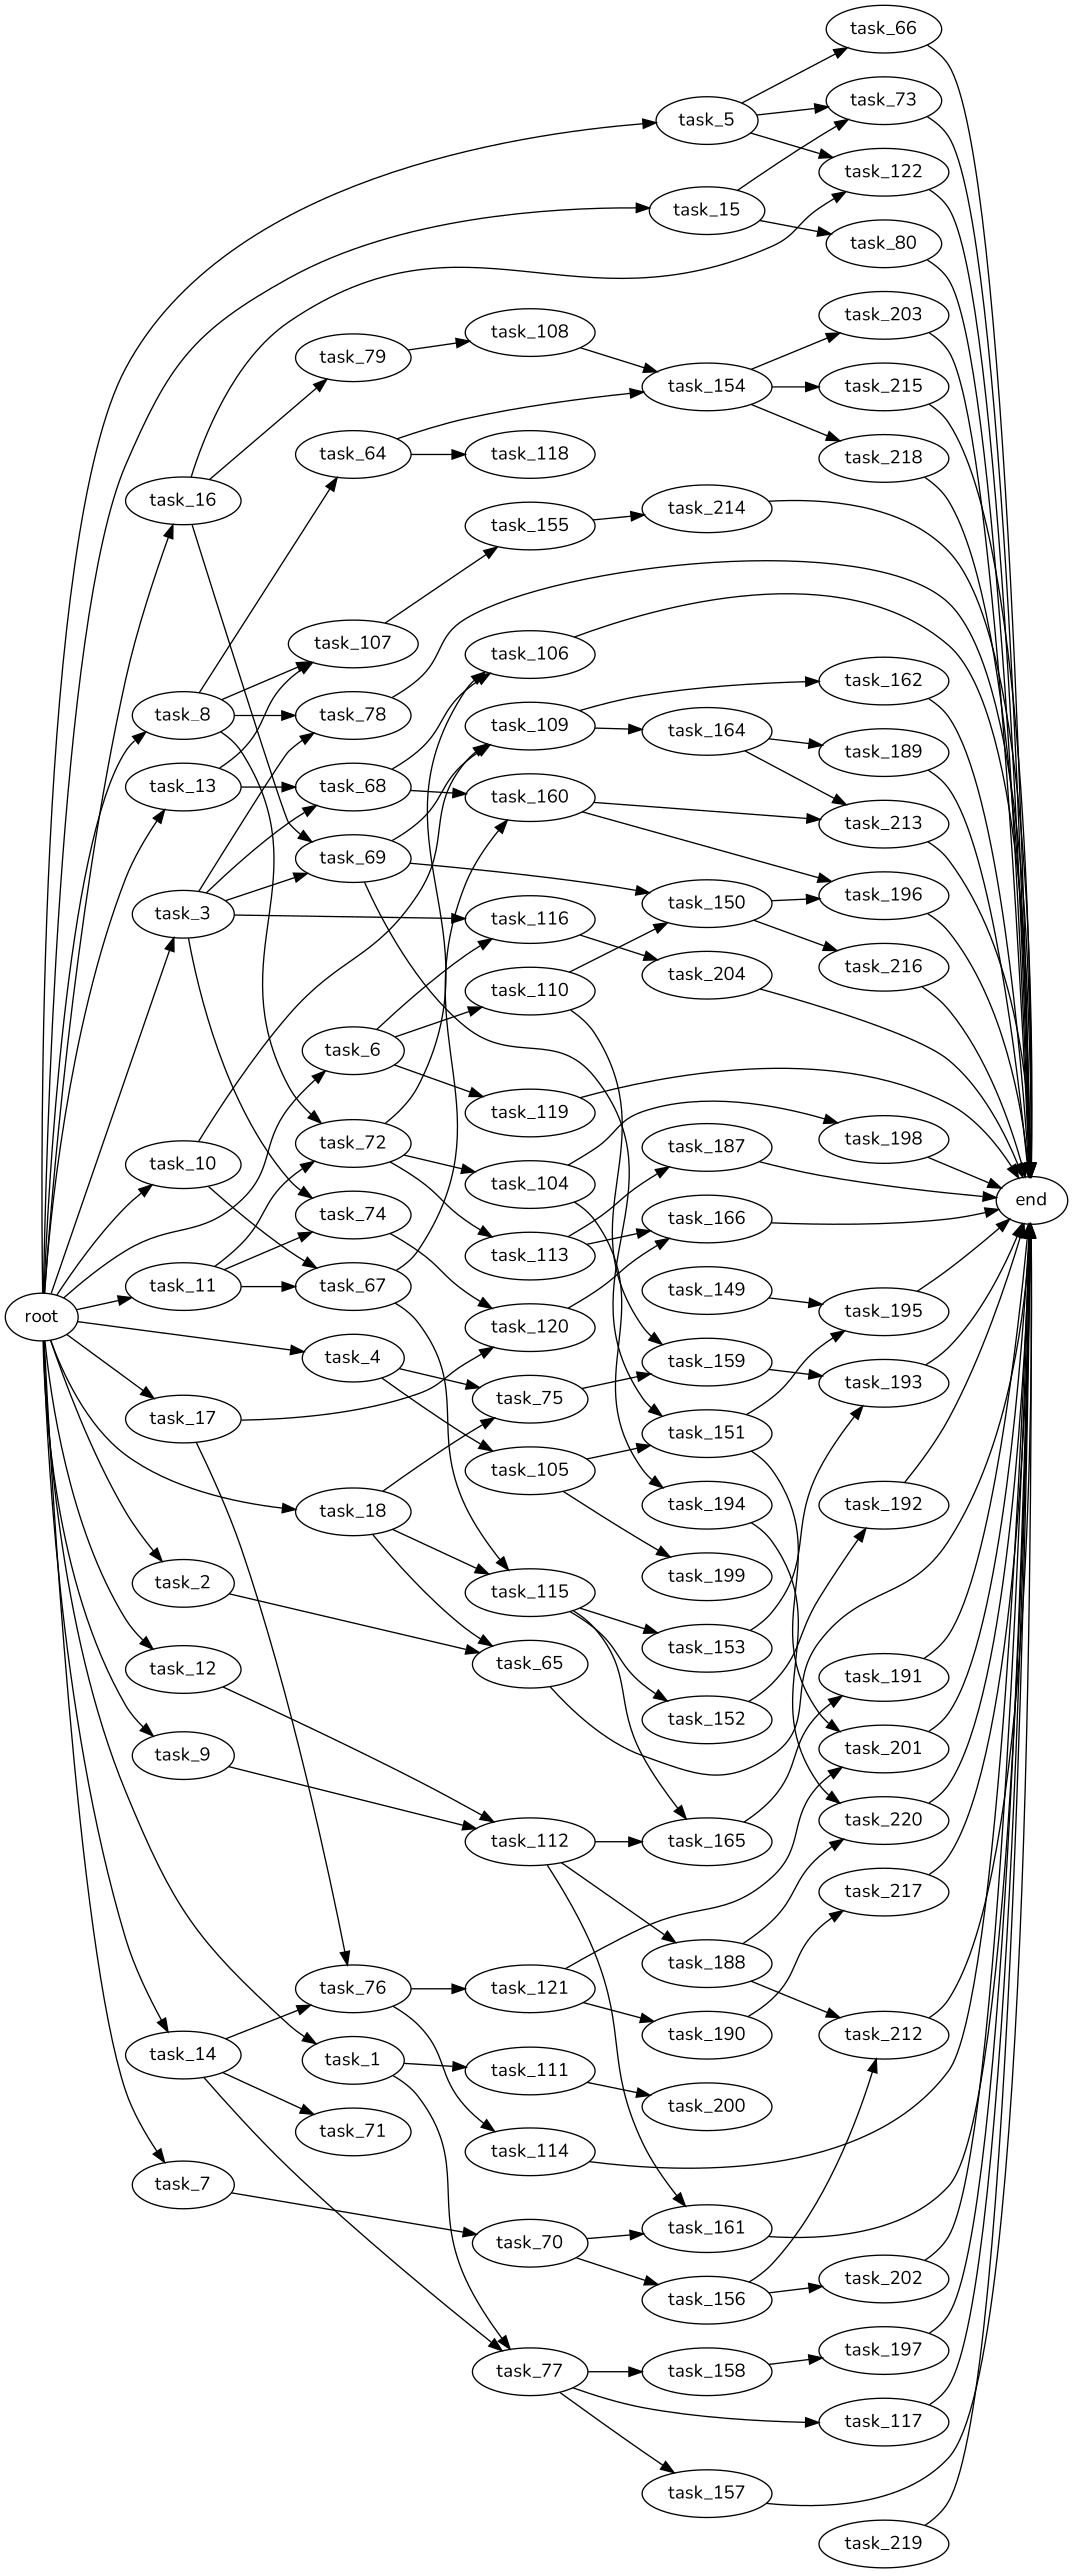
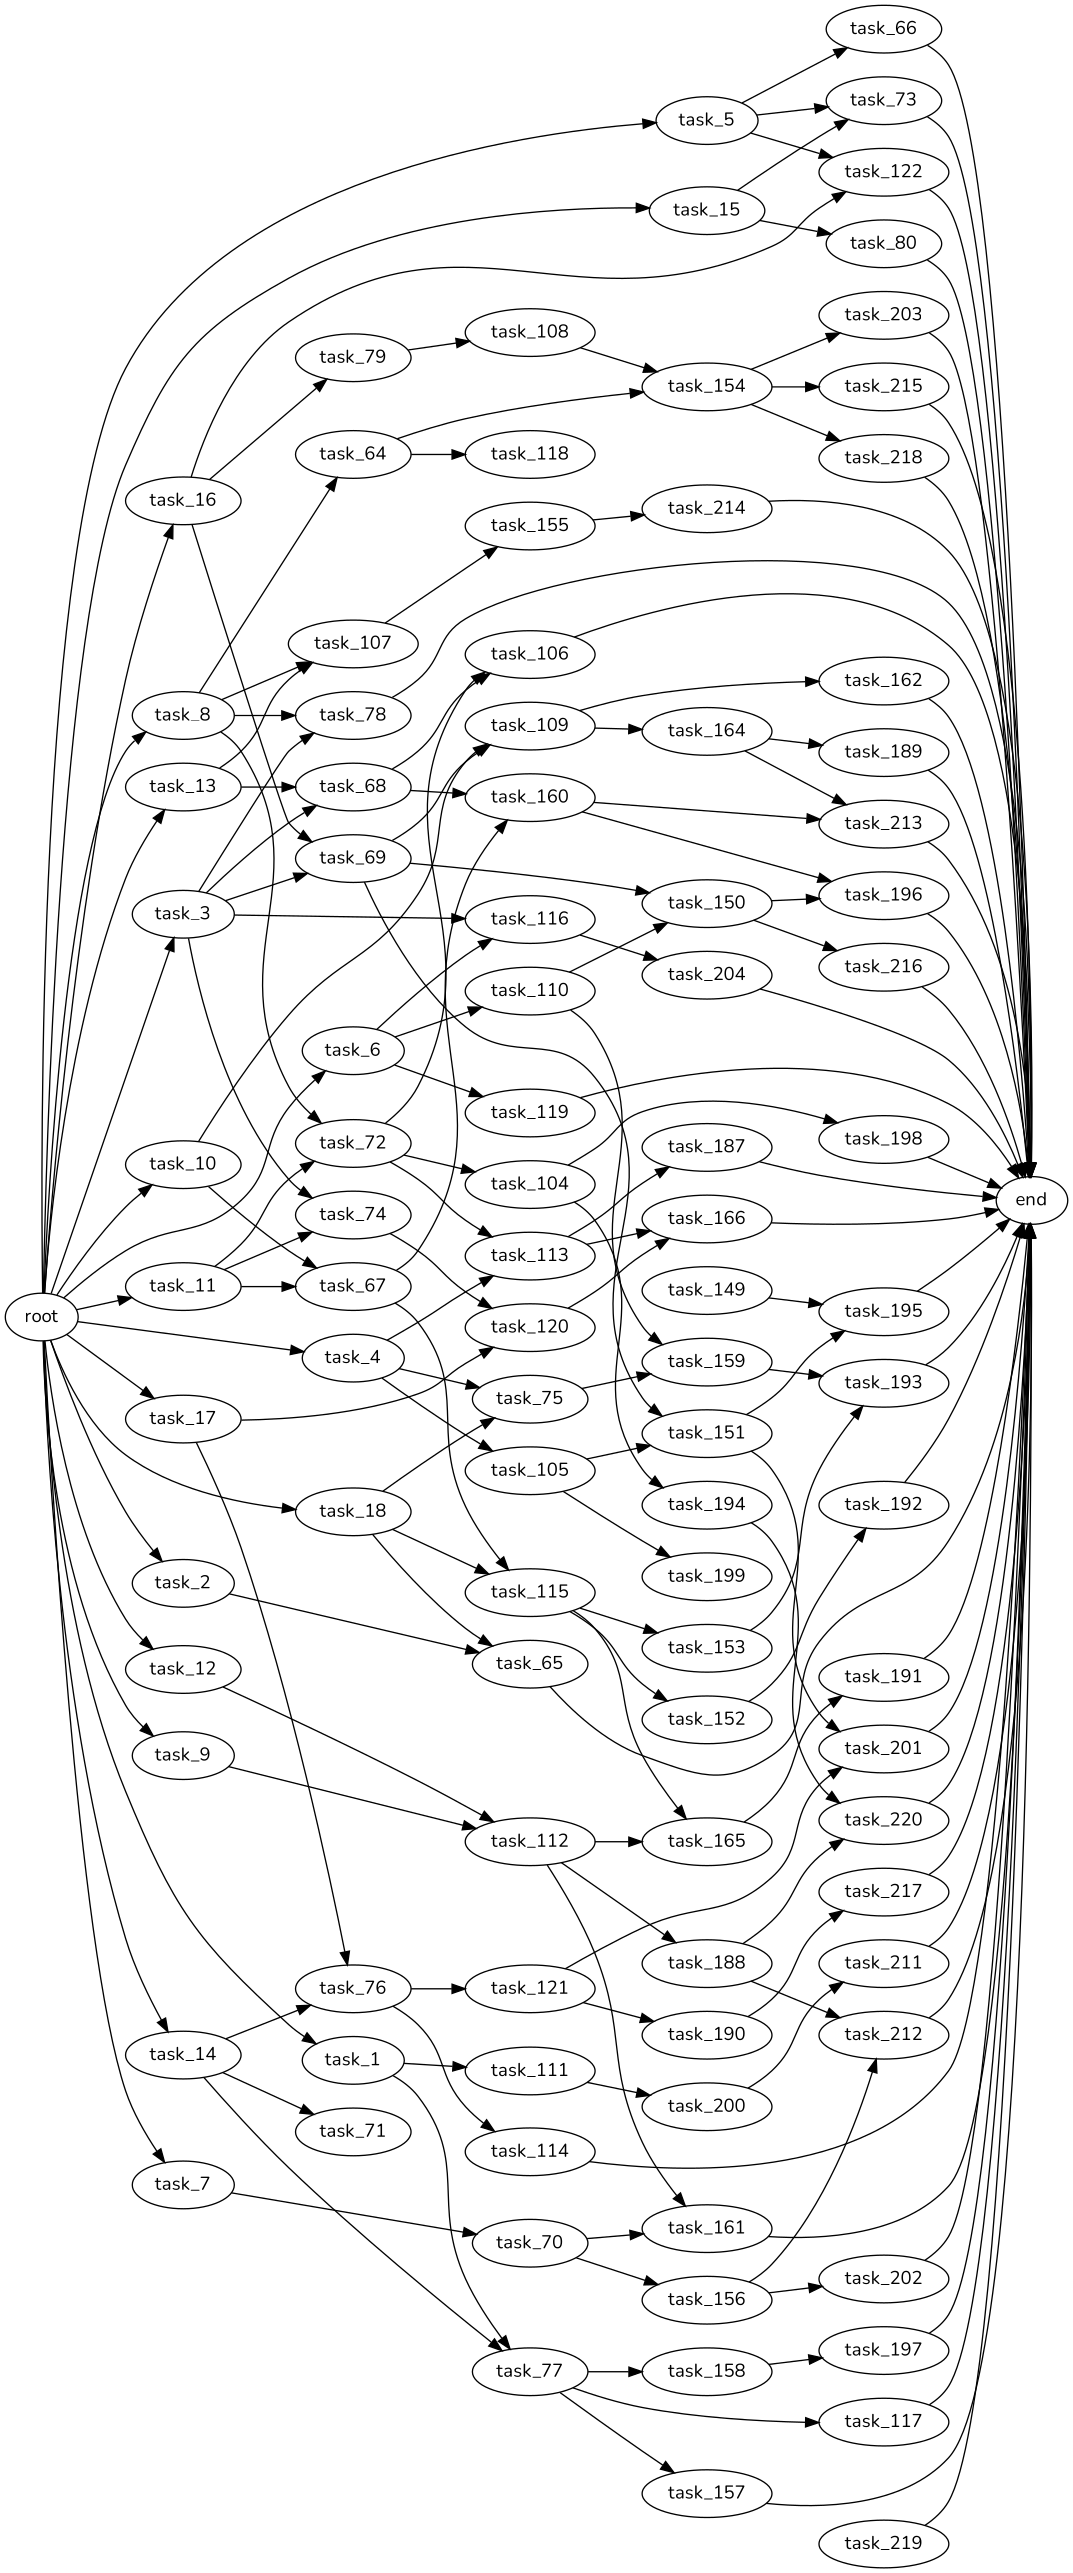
edge "task_4" -> "task_113": added
node "task_211": added
